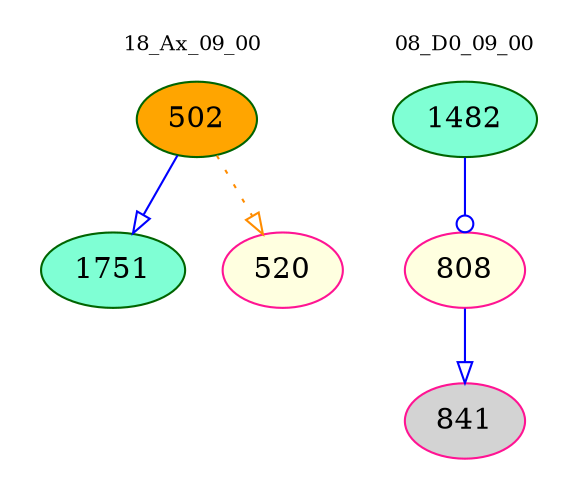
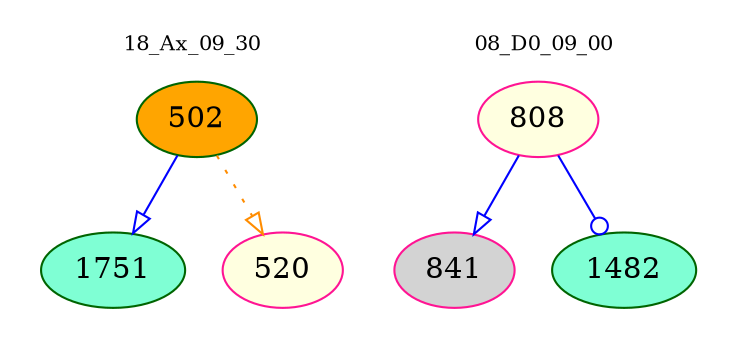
cluster "18_Ax_09_00": label "18_Ax_09_00" -> "18_Ax_09_30"
edge "1482" -> "808": reversed
